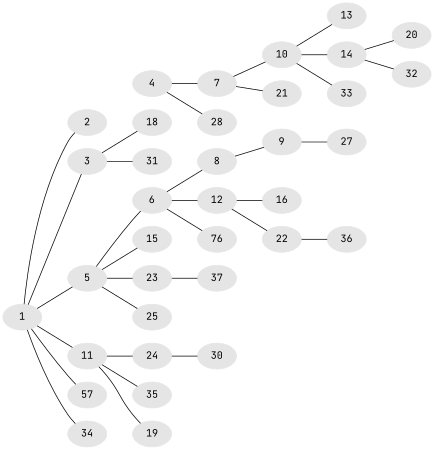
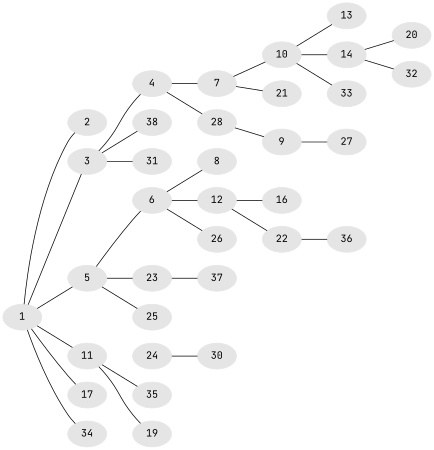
edge "4" -- "3": added
node "18": label "18" -> "38"
edge "9" -- "8": now "9" -- "28"
node "15": removed
node "76": label "76" -> "26"
edge "11" -- "24": removed
node "57": label "57" -> "17"
